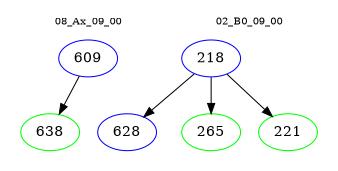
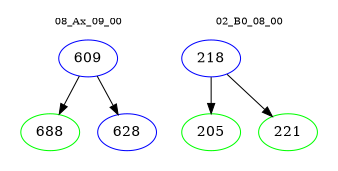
cluster "02_B0_09_00": label "02_B0_09_00" -> "02_B0_08_00"
edge "218" -> "628": now "609" -> "628"
node "638": label "638" -> "688"
node "265": label "265" -> "205"
